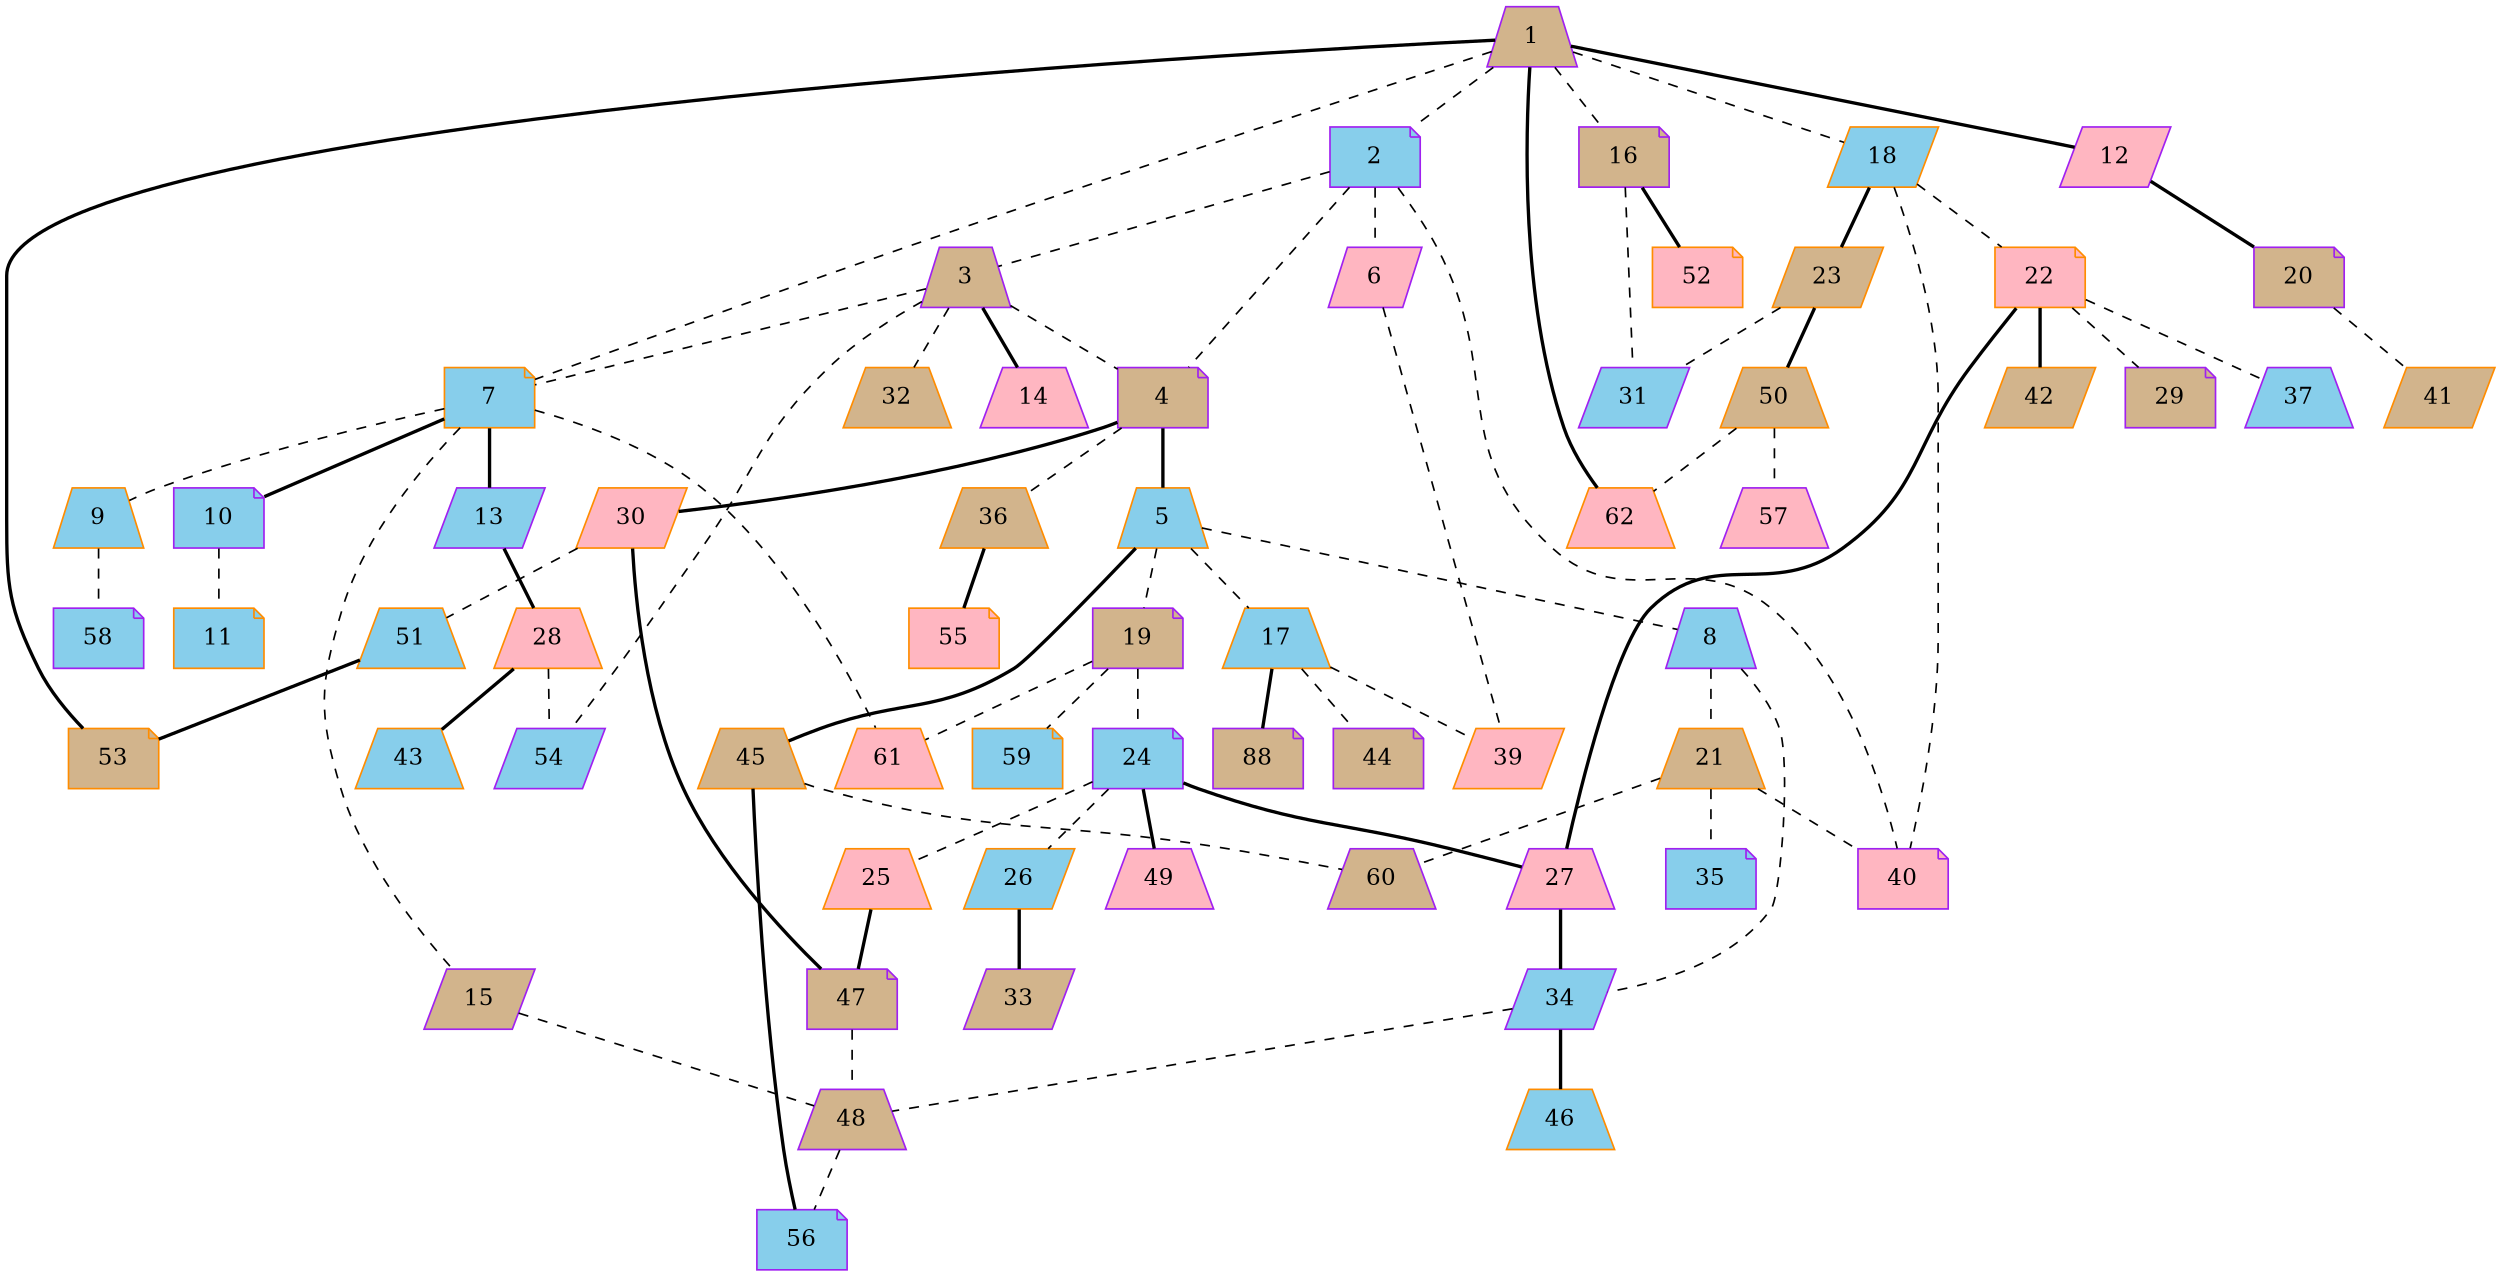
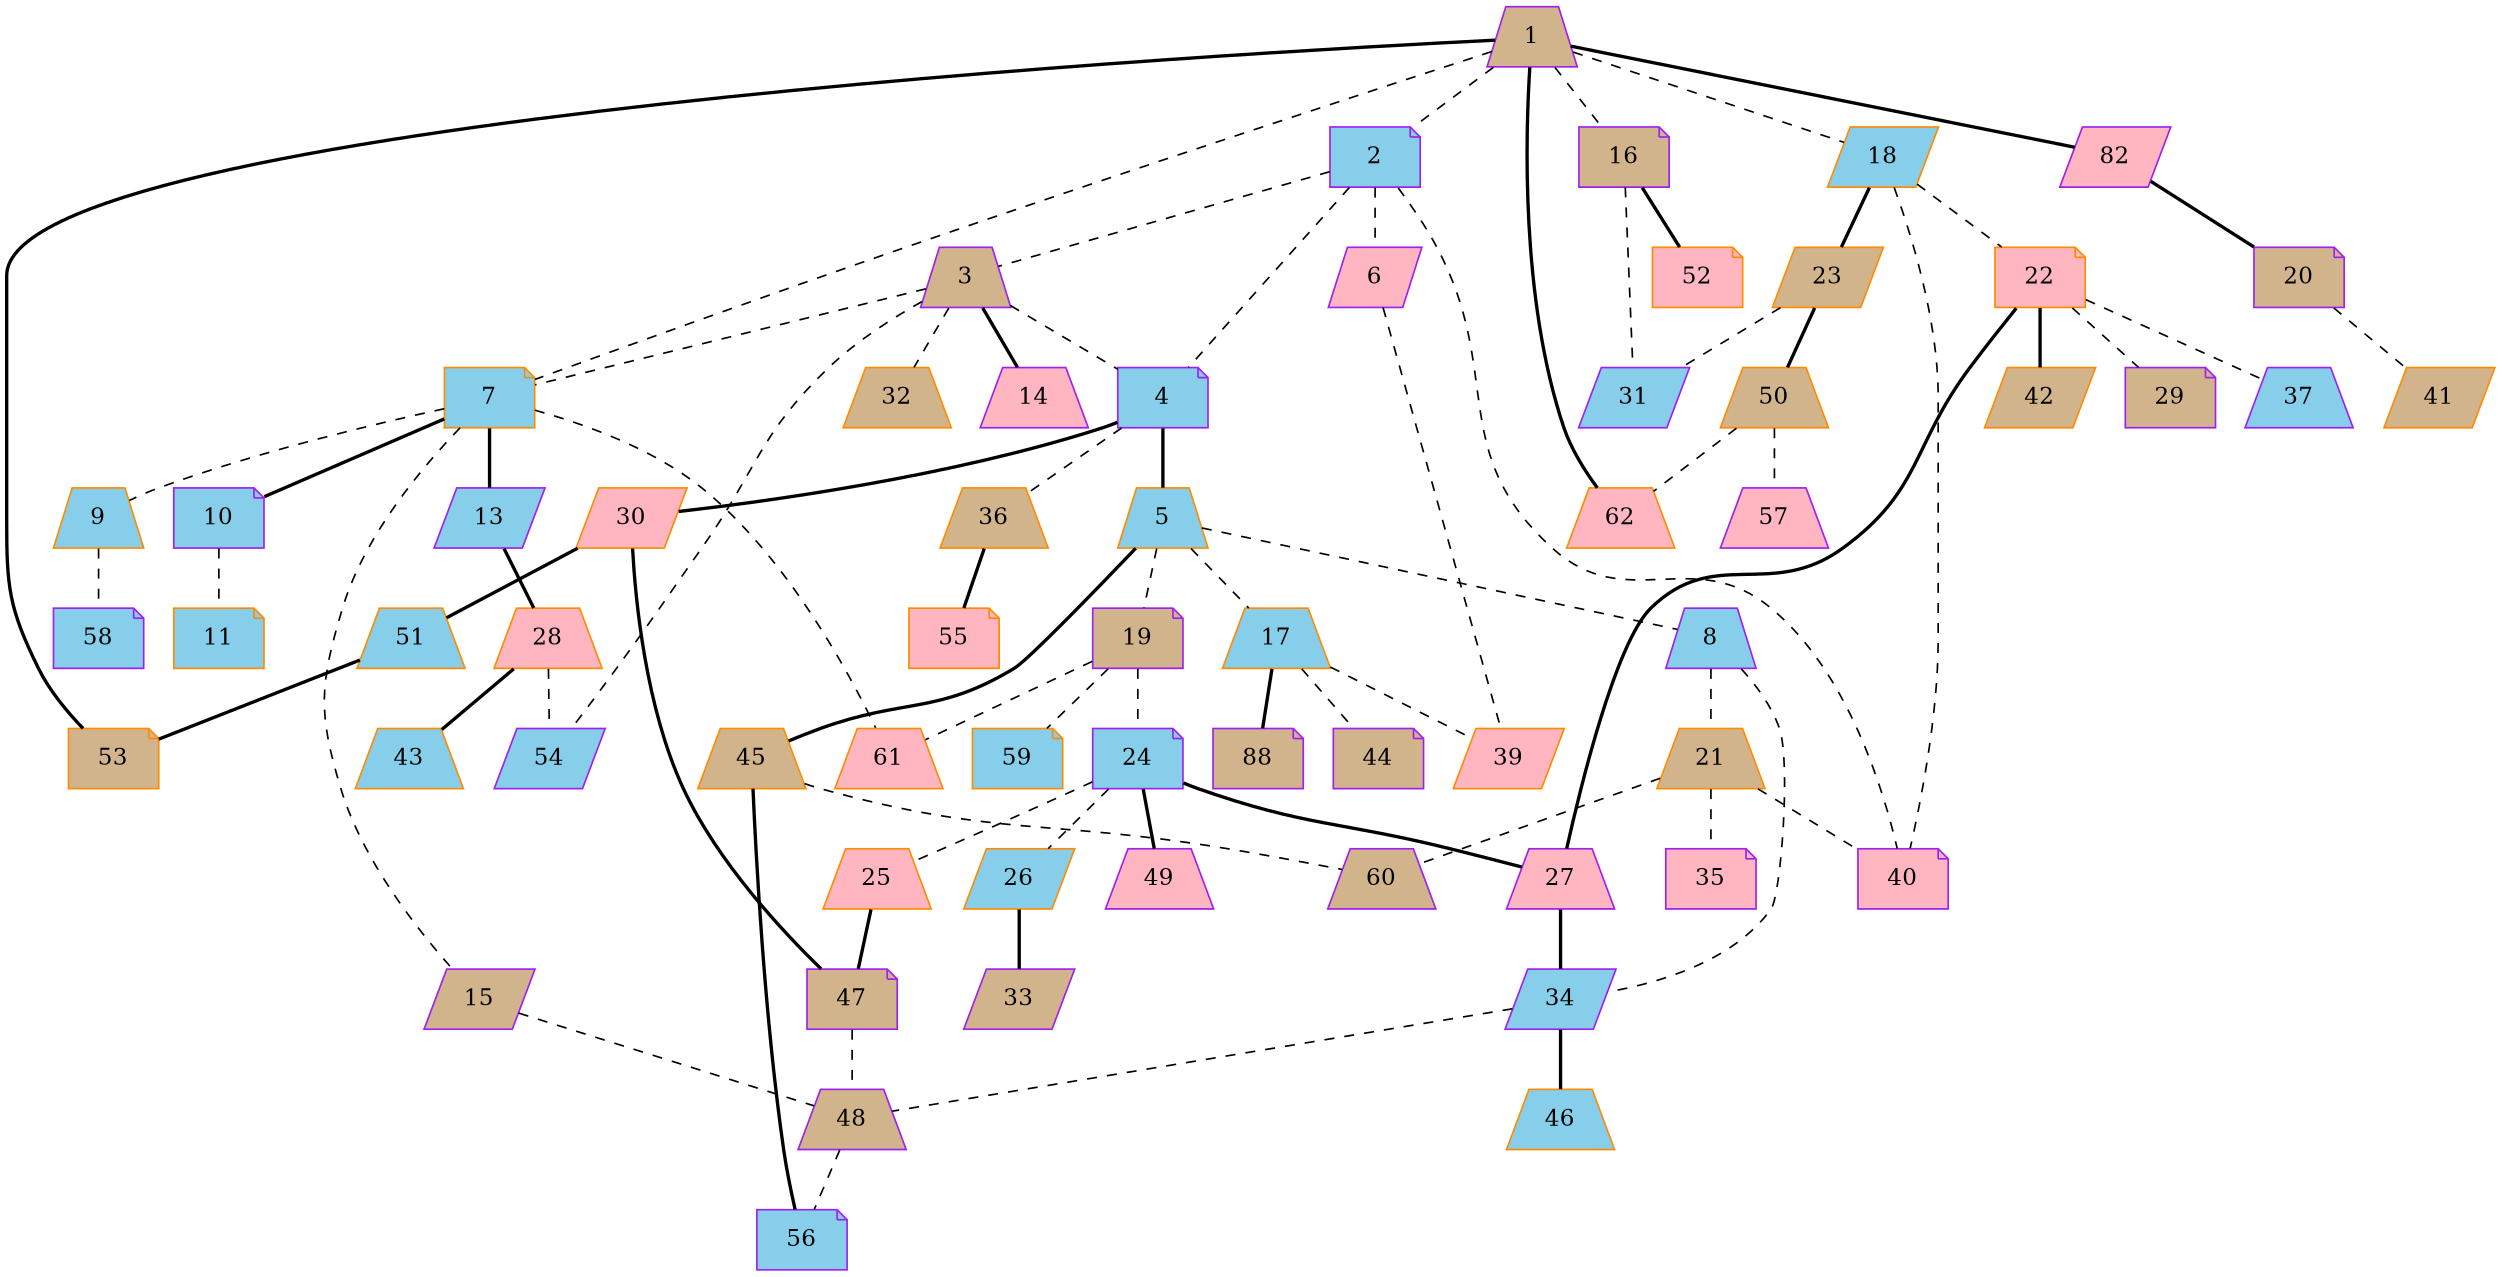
node "12": label "12" -> "82"
node "4": fillcolor tan -> skyblue
edge "30" -- "51": style dashed -> bold
node "35": fillcolor skyblue -> lightpink
